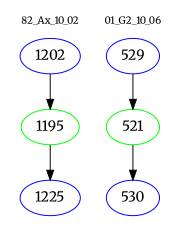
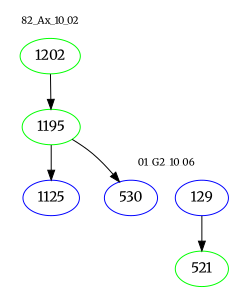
node "1202": color blue -> green
node "529": label "529" -> "129"
edge "521" -> "530": now "1195" -> "530"
node "1225": label "1225" -> "1125"
